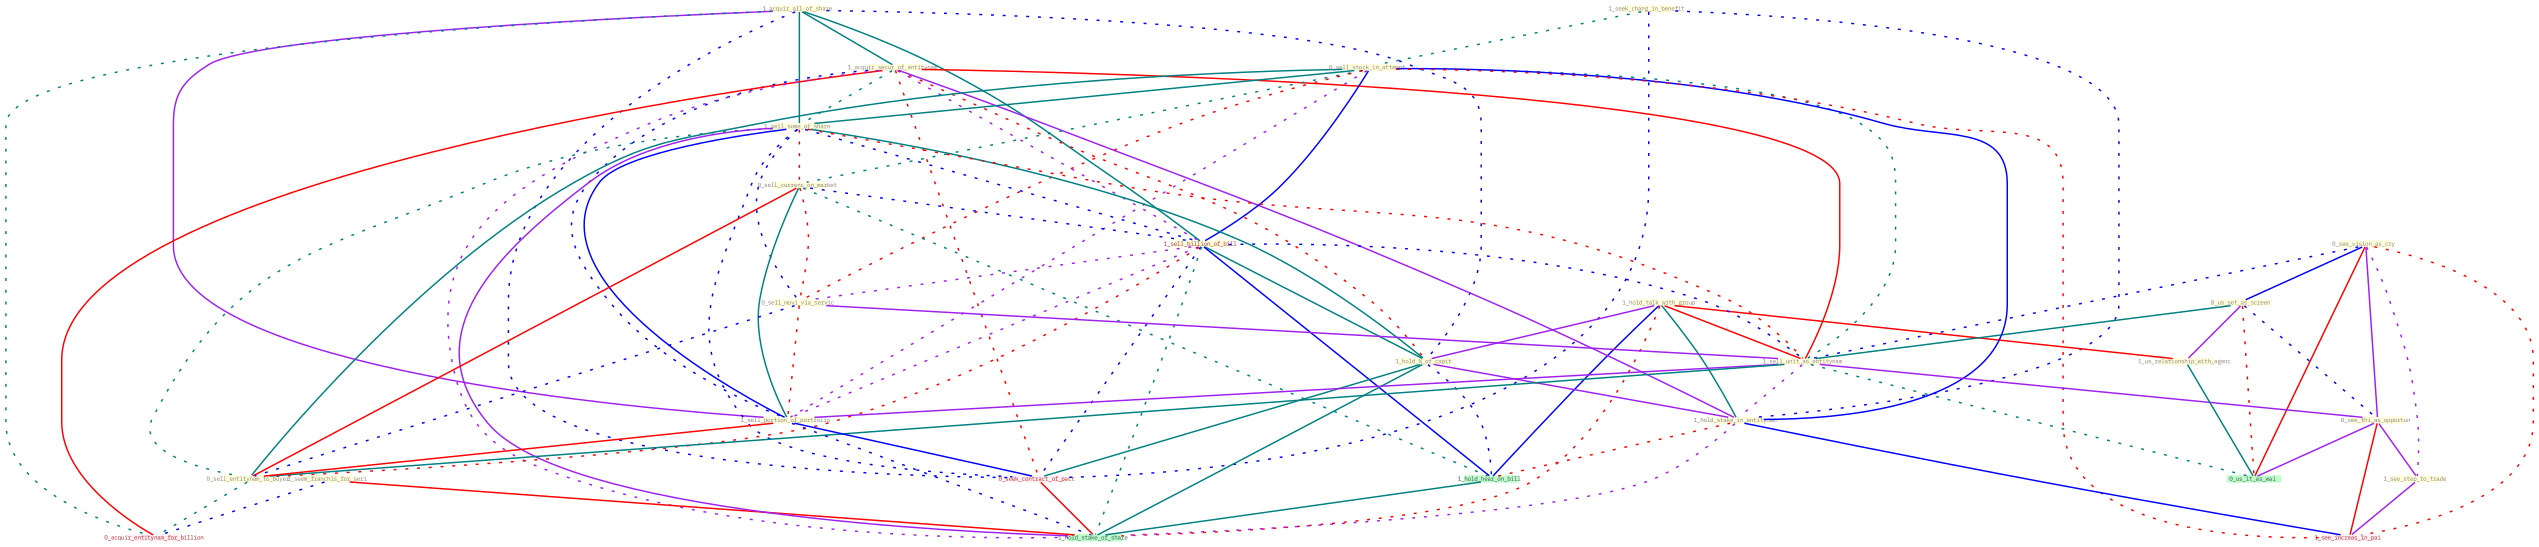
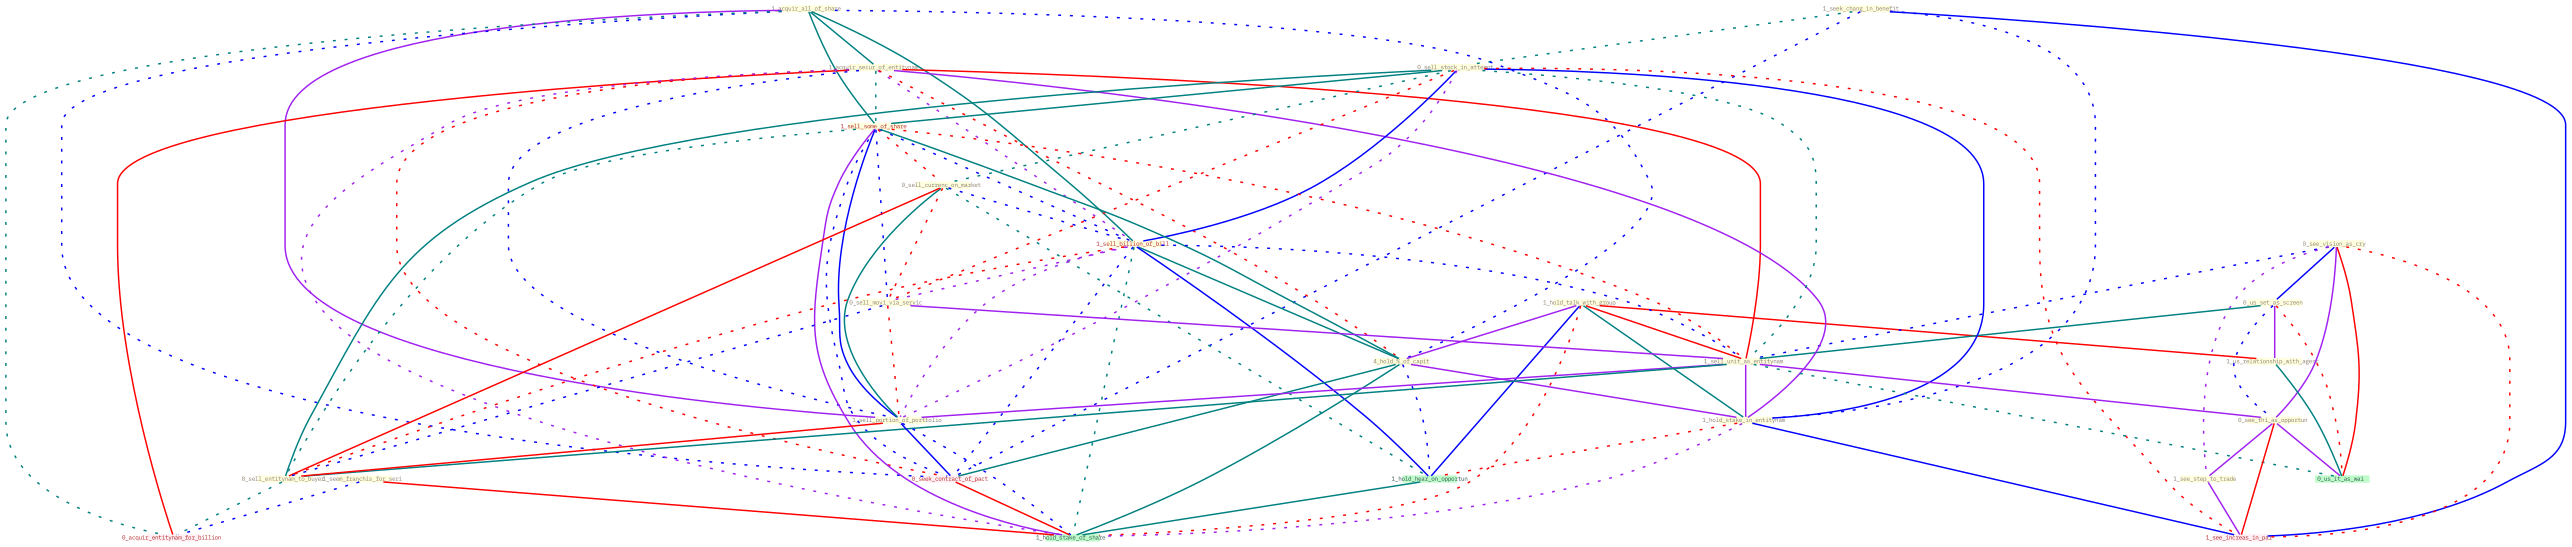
edge "1_seek_chang_in_benefit" -- "1_see_increas_in_pai": added
node "1_sell_some_of_share": fontcolor #8b7d6b -> #b22222
node "1_hold_%_of_capit": label "1_hold_%_of_capit" -> "4_hold_%_of_capit"
edge "1_sell_unit_as_entitynam" -- "1_hold_stake_in_entitynam": style dotted -> solid
node "1_hold_hear_on_bill": label "1_hold_hear_on_bill" -> "1_hold_hear_on_opportun"
